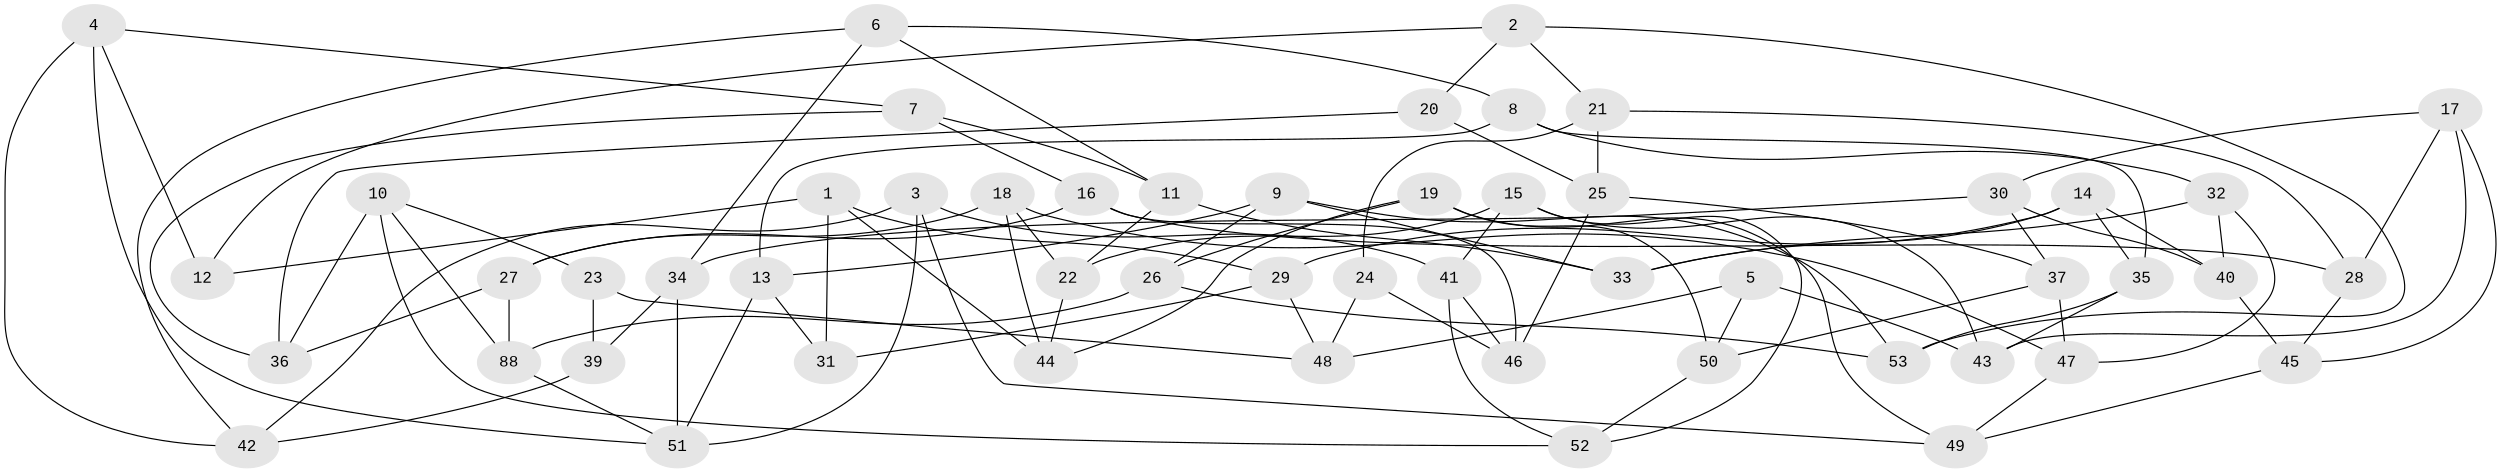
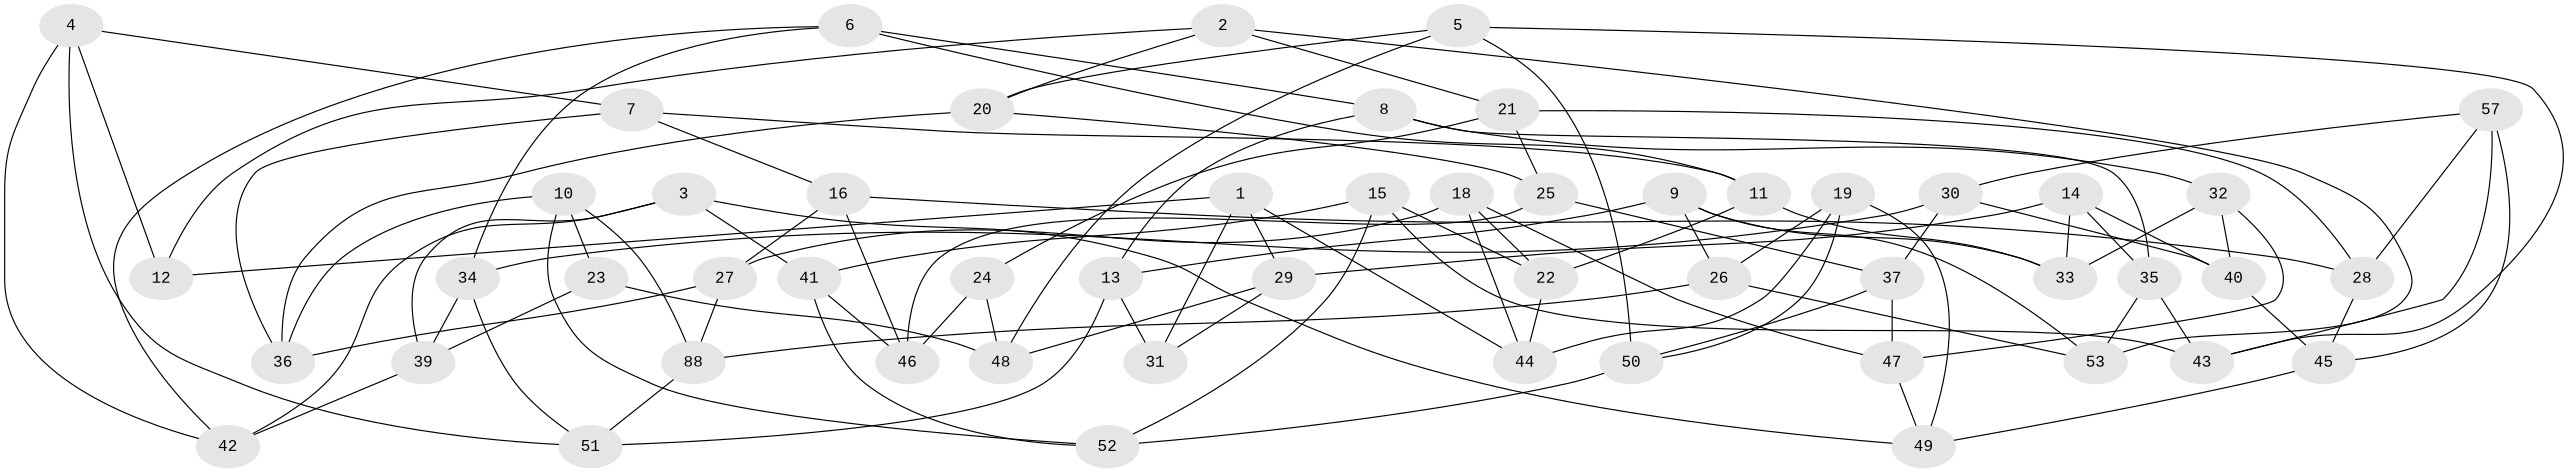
edge "5" -- "20": added
node "17": label "17" -> "57"
edge "3" -- "51": now "3" -- "39"
